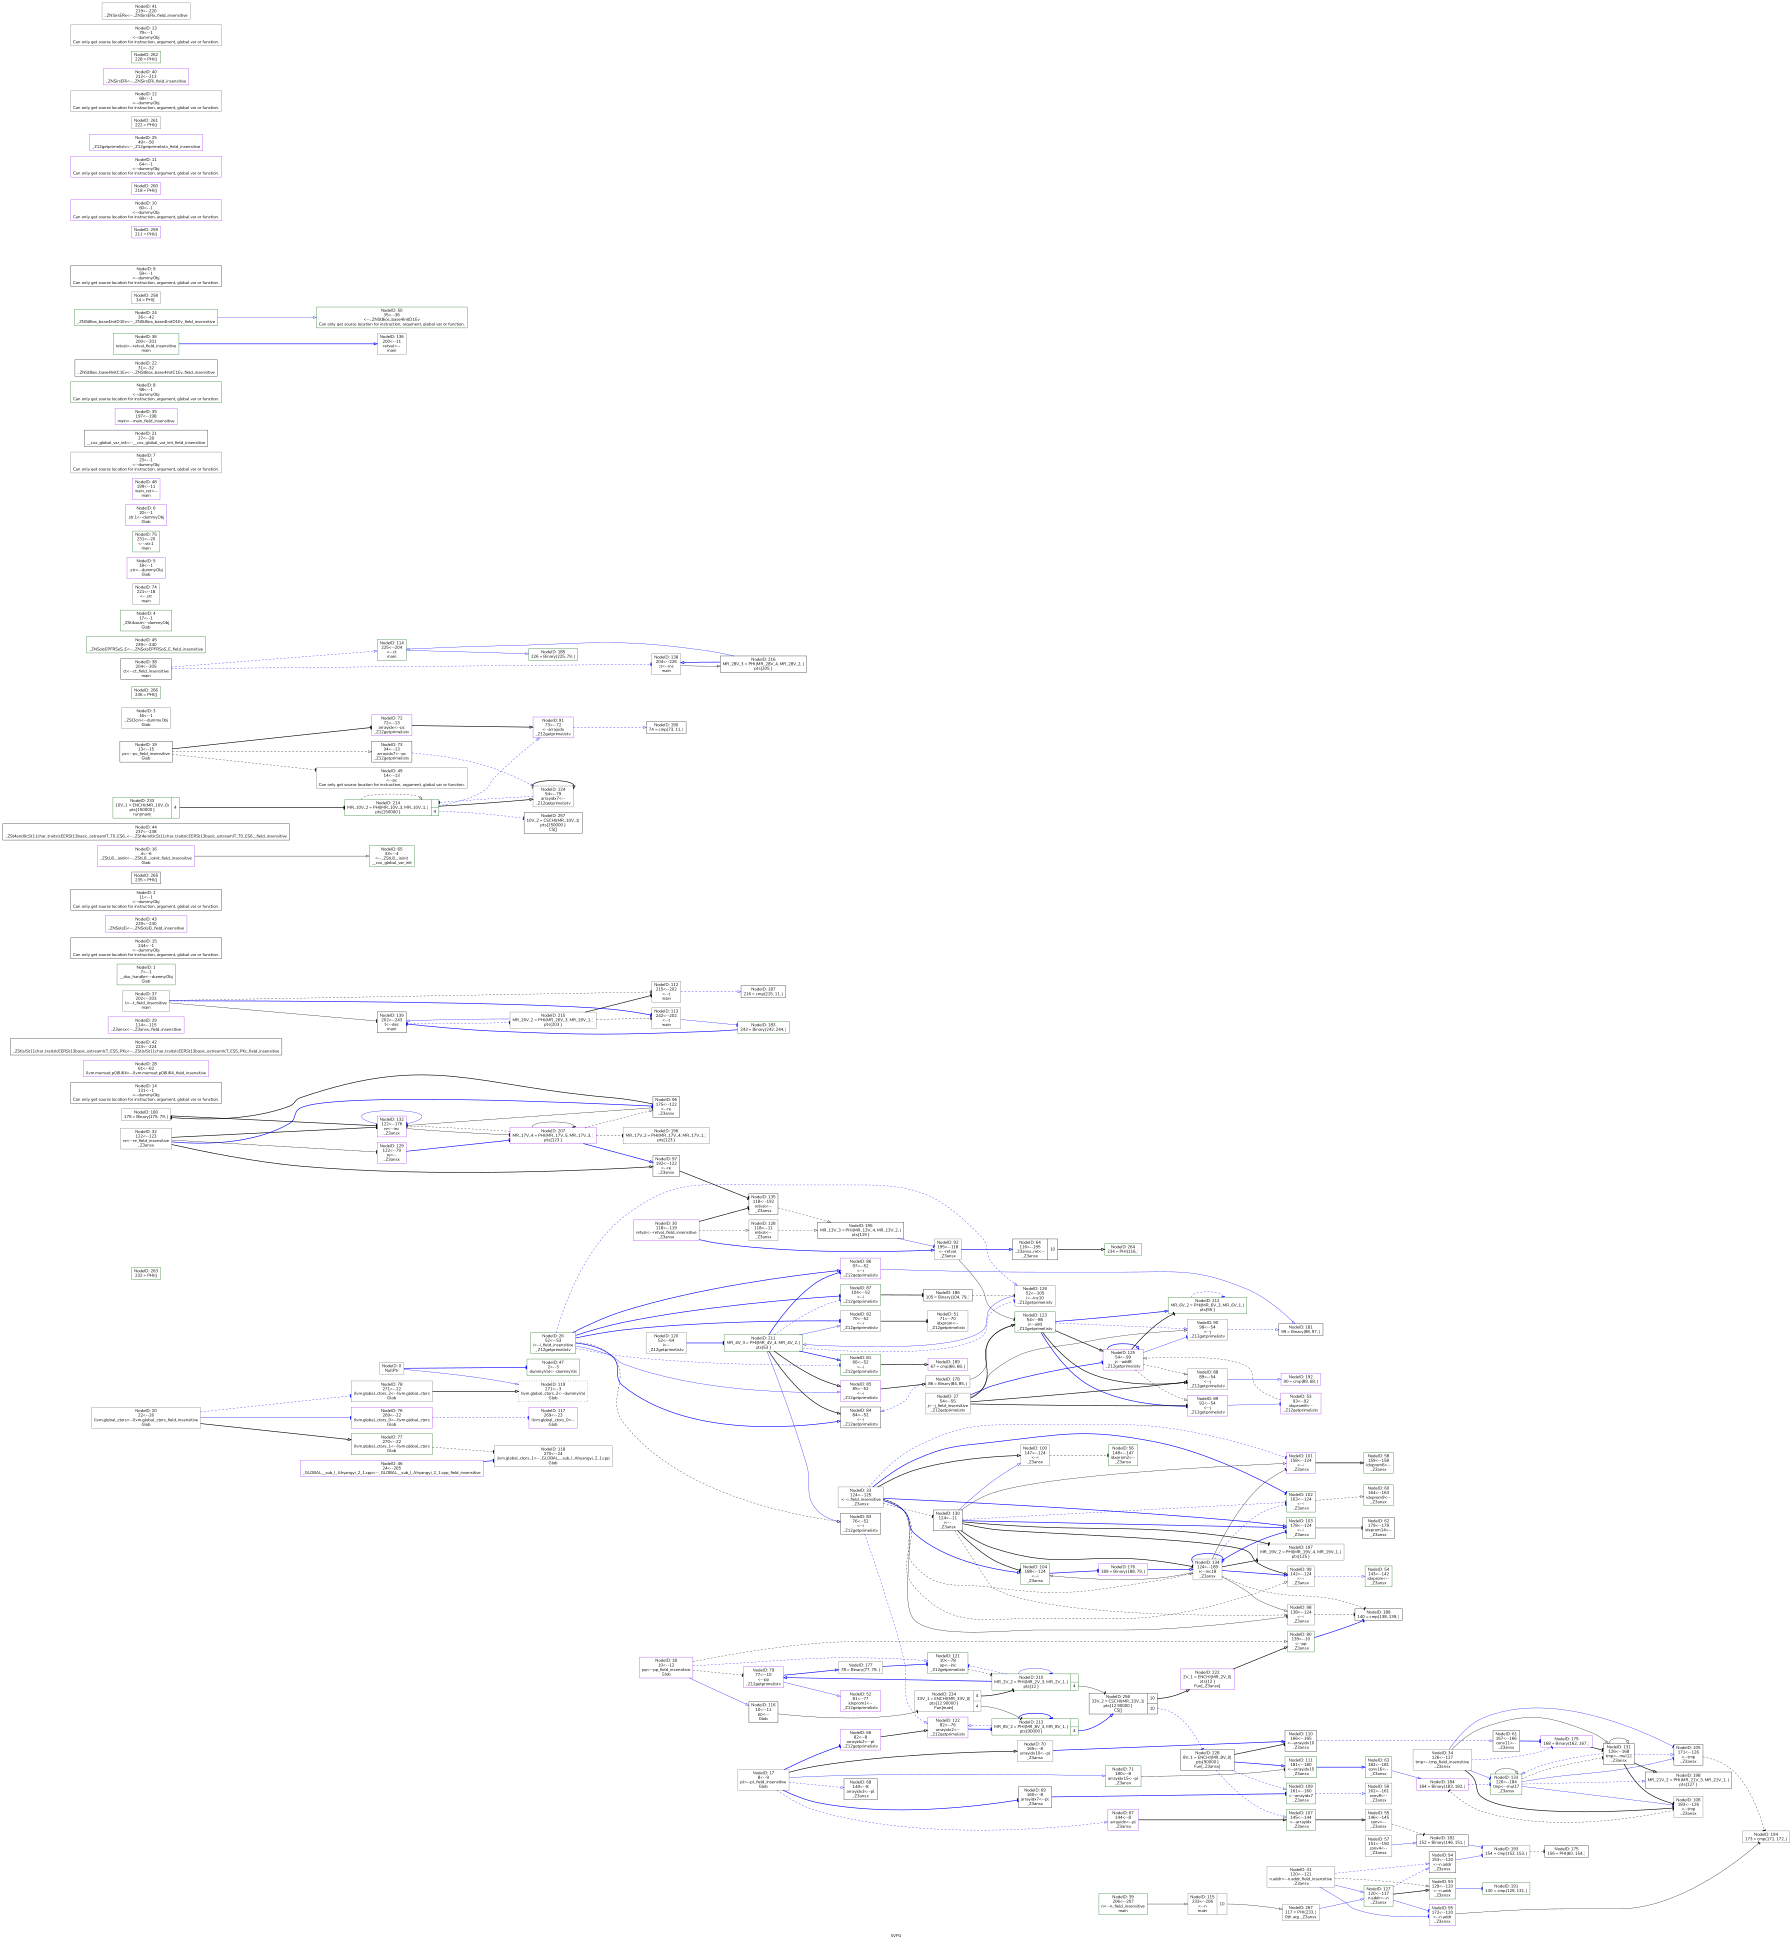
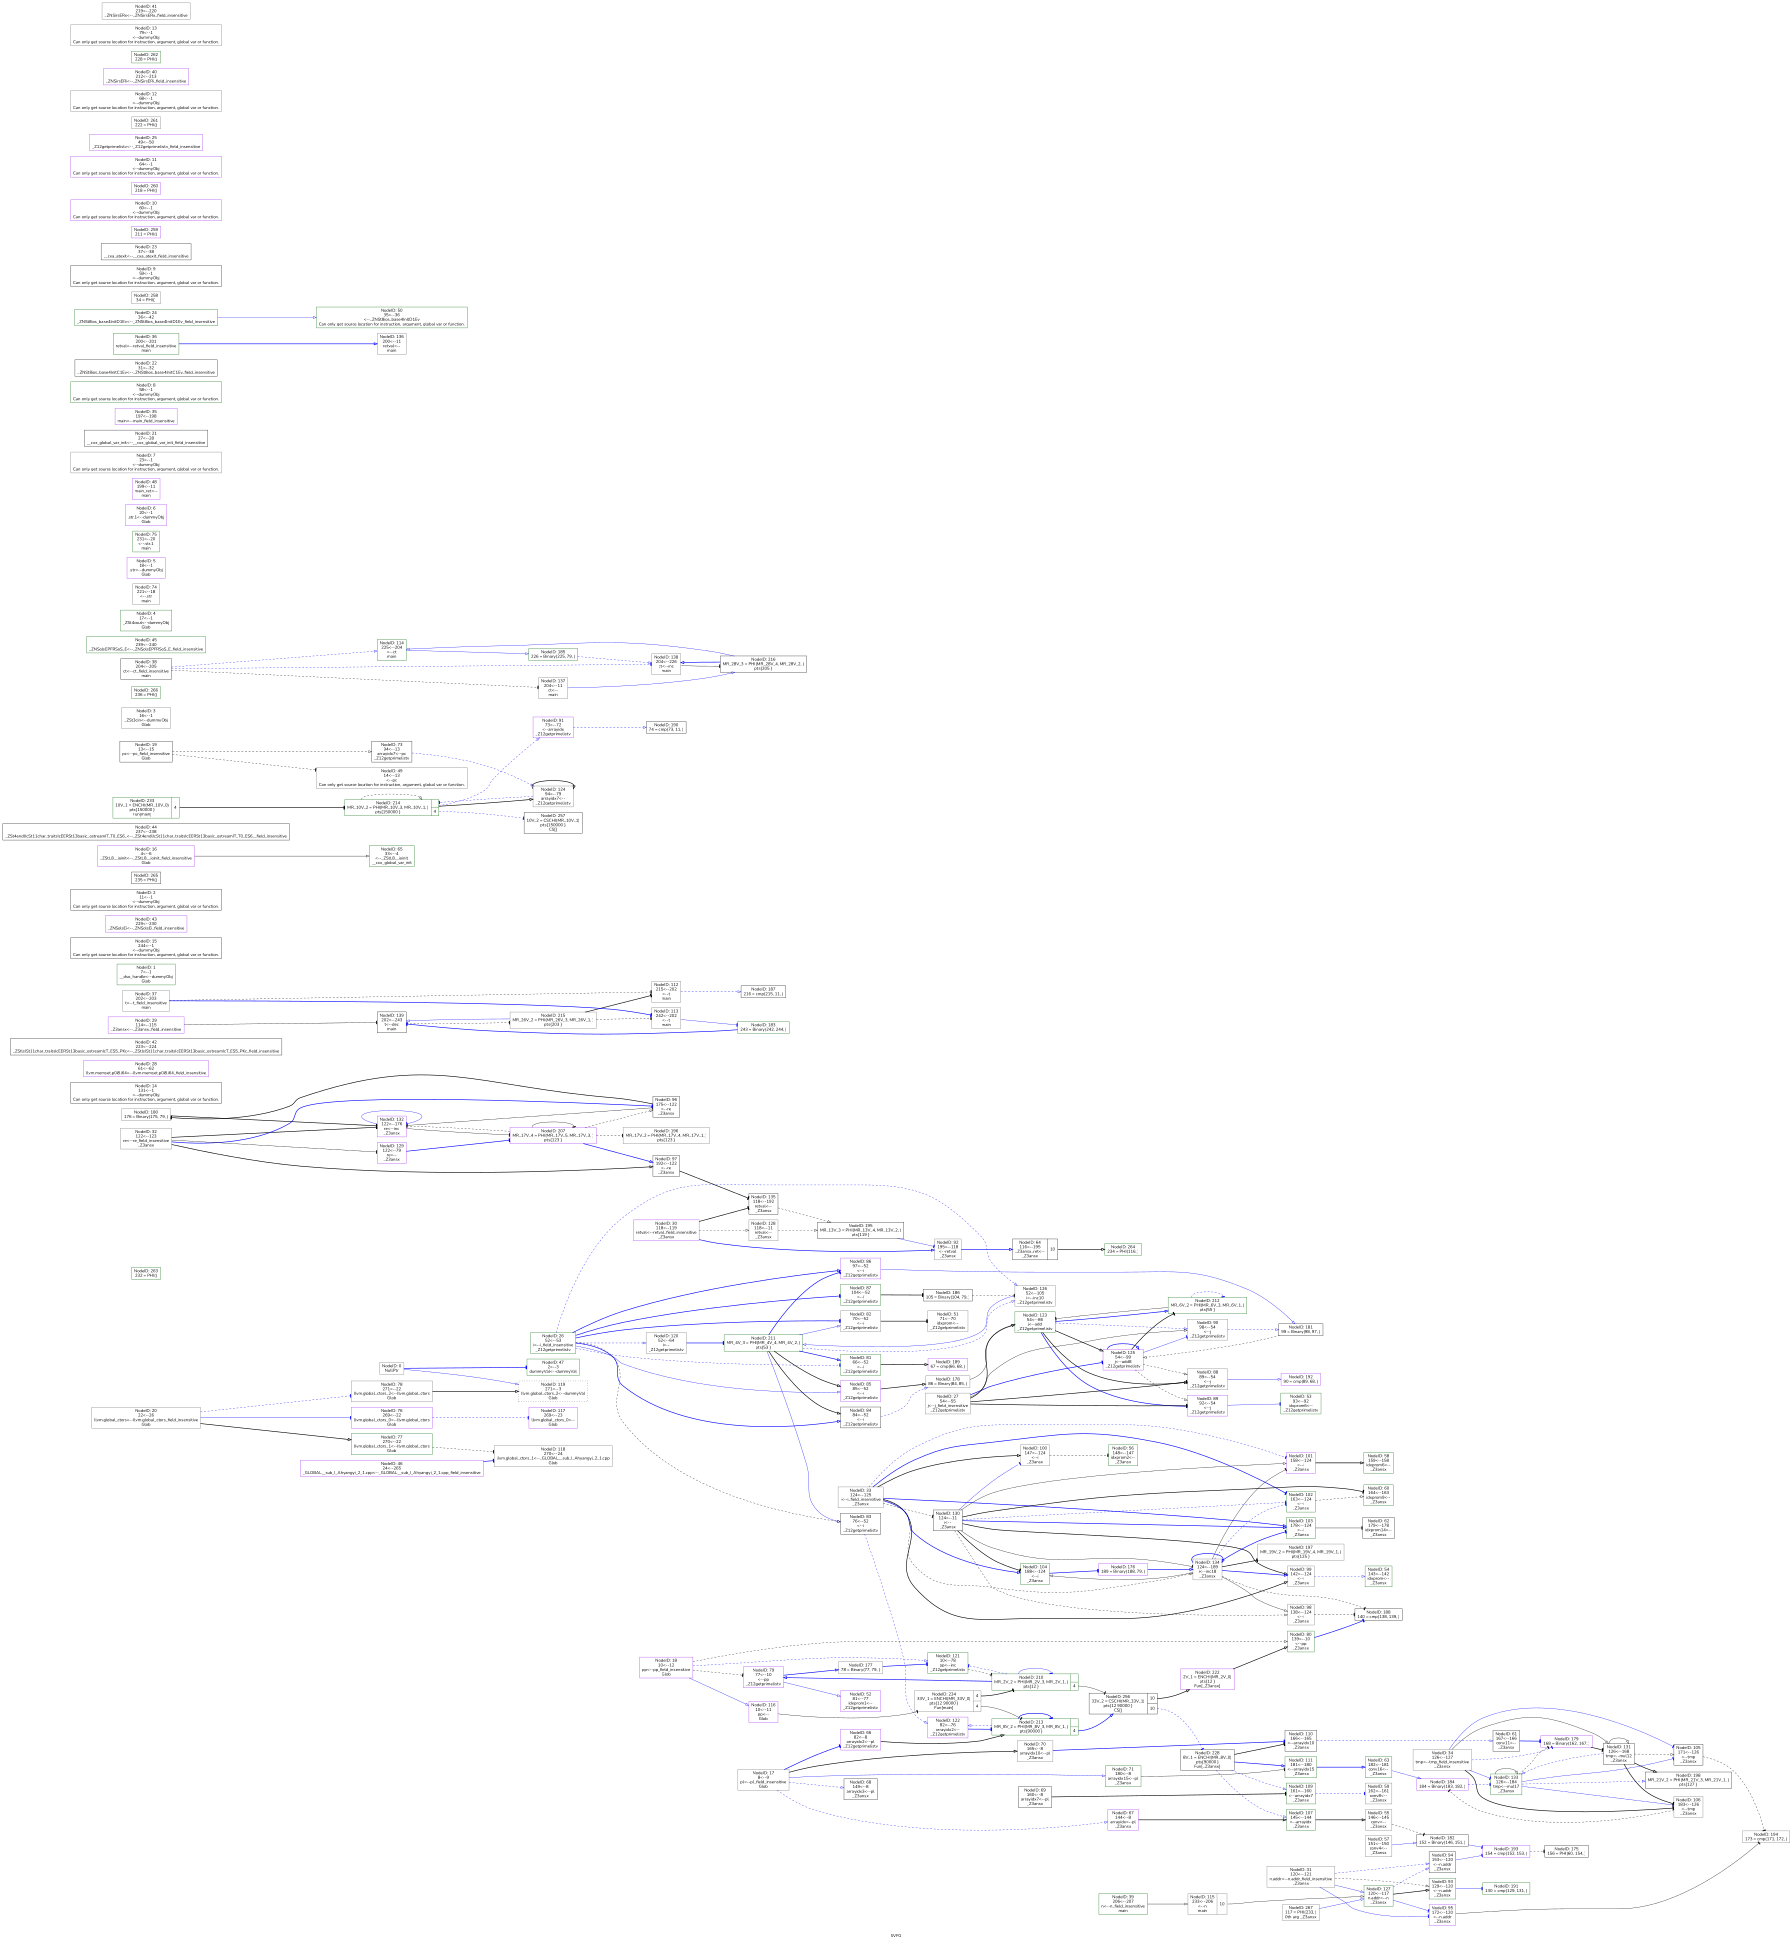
node "NodeID: 23": added
edge "NodeID: 185" -> "NodeID: 138": added
edge "NodeID: 138" -> "NodeID: 216": arrowhead onormal -> tee
node "NodeID: 137": added
node "NodeID: 72": removed
edge "NodeID: 37" -> "NodeID: 139": now "NodeID: 29" -> "NodeID: 139"
edge "NodeID: 139" -> "NodeID: 215": color blue -> black
edge "NodeID: 92" -> "NodeID: 123": now "NodeID: 212" -> "NodeID: 123"
edge "NodeID: 211" -> "NodeID: 87": removed
edge "NodeID: 26" -> "NodeID: 120": added
edge "NodeID: 211" -> "NodeID: 126": arrowhead tee -> onormal
edge "NodeID: 53" -> "NodeID: 125": now "NodeID: 181" -> "NodeID: 125"
edge "NodeID: 178" -> "NodeID: 84": reversed
node "NodeID: 53": color purple -> darkgreen
edge "NodeID: 130" -> "NodeID: 100": arrowhead onormal -> tee
edge "NodeID: 130" -> "NodeID: 197": now "NodeID: 130" -> "NodeID: 60"
edge "NodeID: 130" -> "NodeID: 134": style bold -> solid
edge "NodeID: 33" -> "NodeID: 99": style dashed -> bold
edge "NodeID: 33" -> "NodeID: 98": removed
node "NodeID: 116": color black -> purple
edge "NodeID: 66" -> "NodeID: 122": now "NodeID: 66" -> "NodeID: 213"
edge "NodeID: 70" -> "NodeID: 110": arrowhead onormal -> tee
edge "NodeID: 131" -> "NodeID: 105": color blue -> black
edge "NodeID: 133" -> "NodeID: 131": now "NodeID: 133" -> "NodeID: 179"
edge "NodeID: 109" -> "NodeID: 59": arrowhead onormal -> tee
edge "NodeID: 69" -> "NodeID: 109": color blue -> black
edge "NodeID: 17" -> "NodeID: 69": removed
node "NodeID: 193": color gray40 -> purple
edge "NodeID: 115" -> "NodeID: 267": now "NodeID: 115" -> "NodeID: 127"
